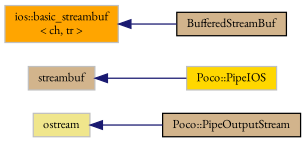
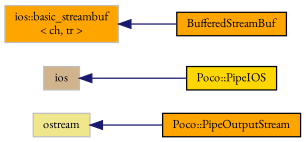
node "BufferedStreamBuf": fillcolor tan -> orange
node "streambuf": label "streambuf" -> "ios"
node "Poco::PipeIOS": color grey75 -> black
node "Poco::PipeOutputStream": fillcolor tan -> orange
